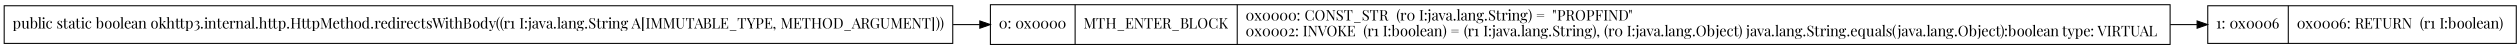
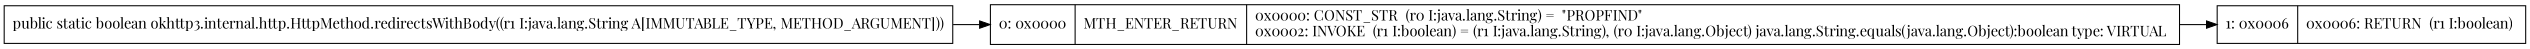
node "0: 0x0000": text "MTH_ENTER_BLOCK" -> "MTH_ENTER_RETURN"
